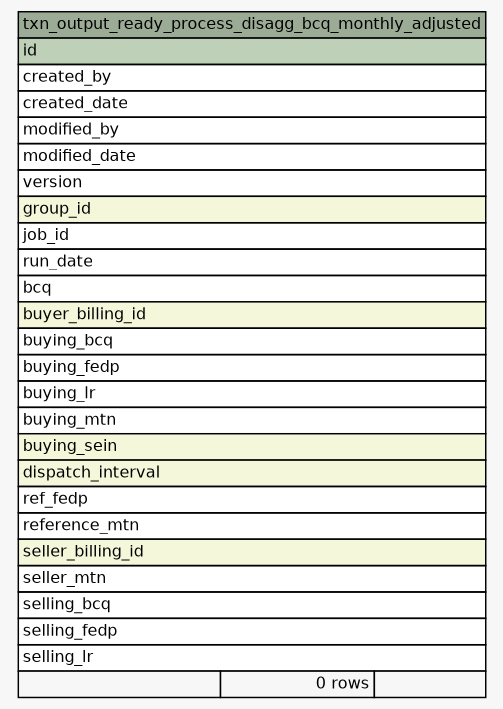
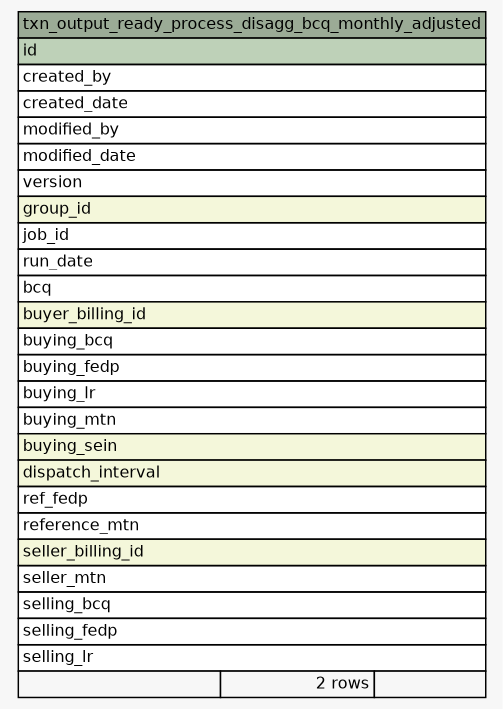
node "txn_output_ready_process_disagg_bcq_monthly_adjusted": text "0 rows" -> "2 rows"
